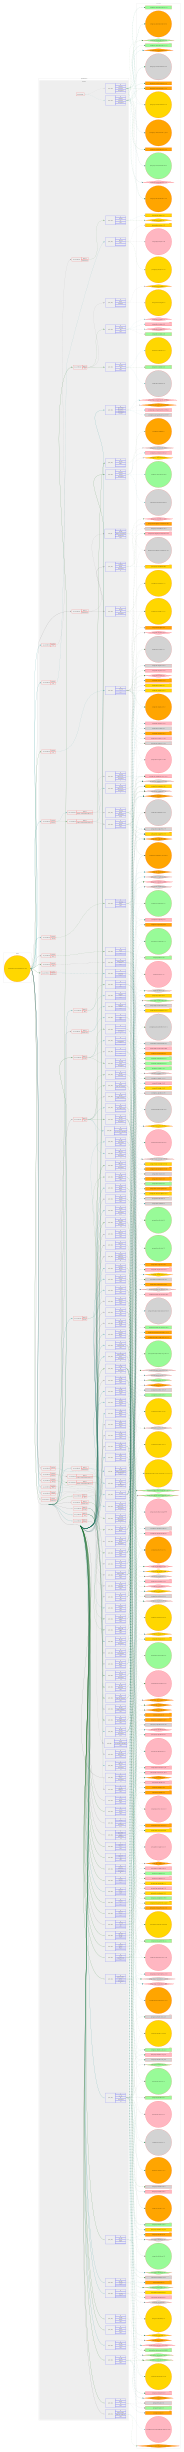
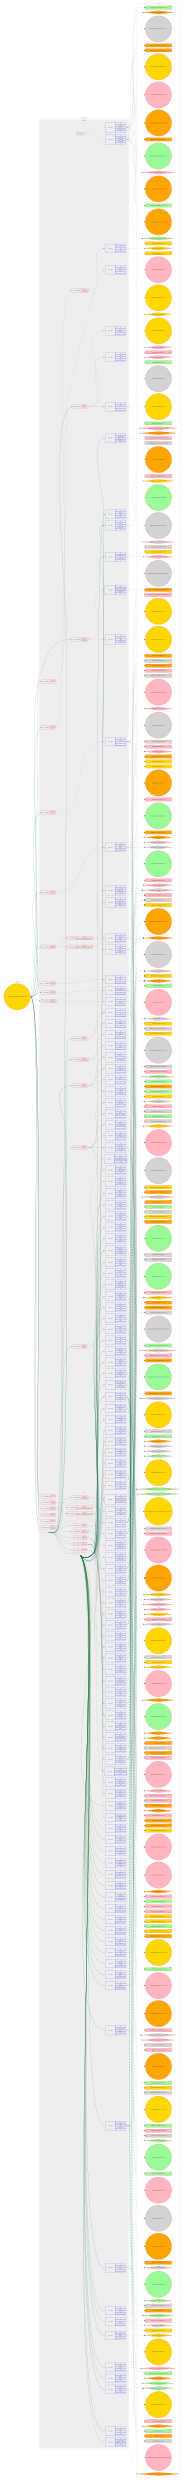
node "portage://sys-devel/automake-1.5-r2": added
